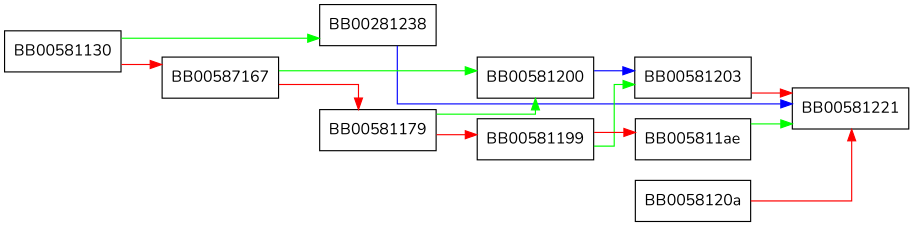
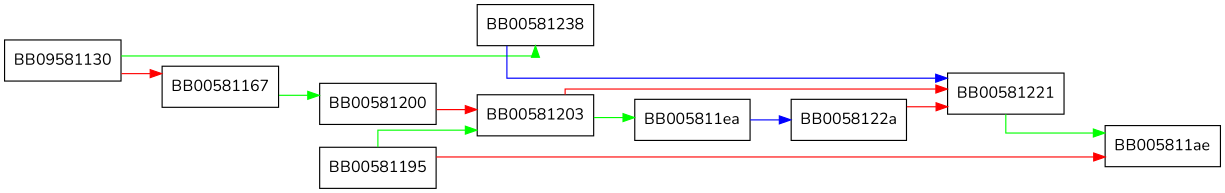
node "BB00281238": label "BB00281238" -> "BB00581238"
node "BB00581130": label "BB00581130" -> "BB09581130"
edge "BB00581200" -> "BB00581203": color blue -> red
node "BB00587167": label "BB00587167" -> "BB00581167"
node "BB005811ea": added
edge "BB005811ae" -> "BB00581221": reversed
node "BB00581179": removed
node "BB00581199": label "BB00581199" -> "BB00581195"
node "BB0058120a": label "BB0058120a" -> "BB0058122a"
